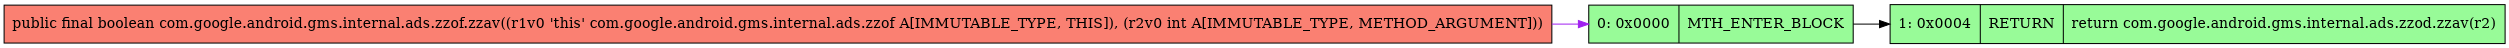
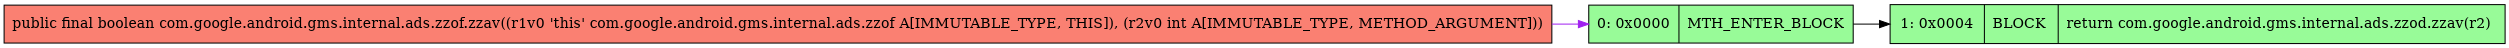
node "1: 0x0004": text "RETURN" -> "BLOCK"
